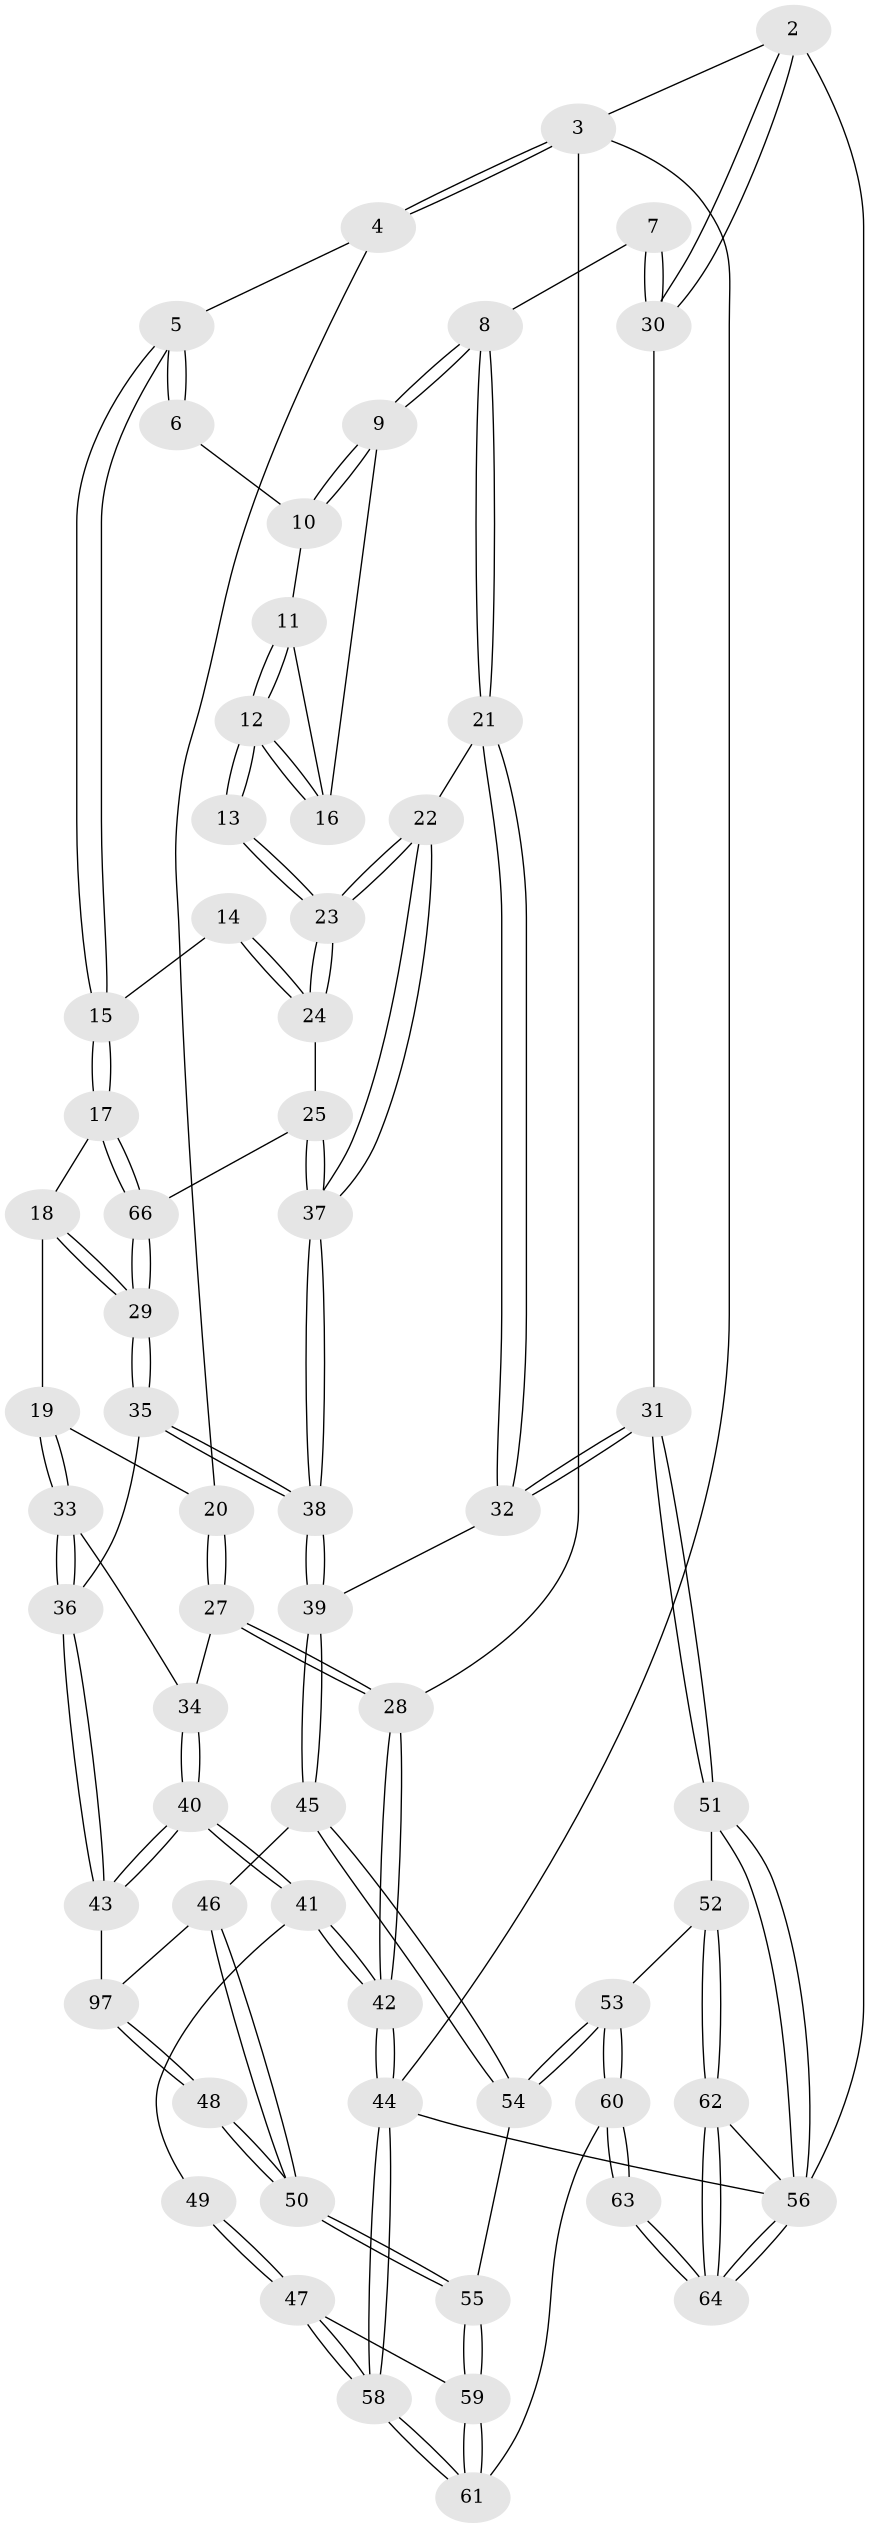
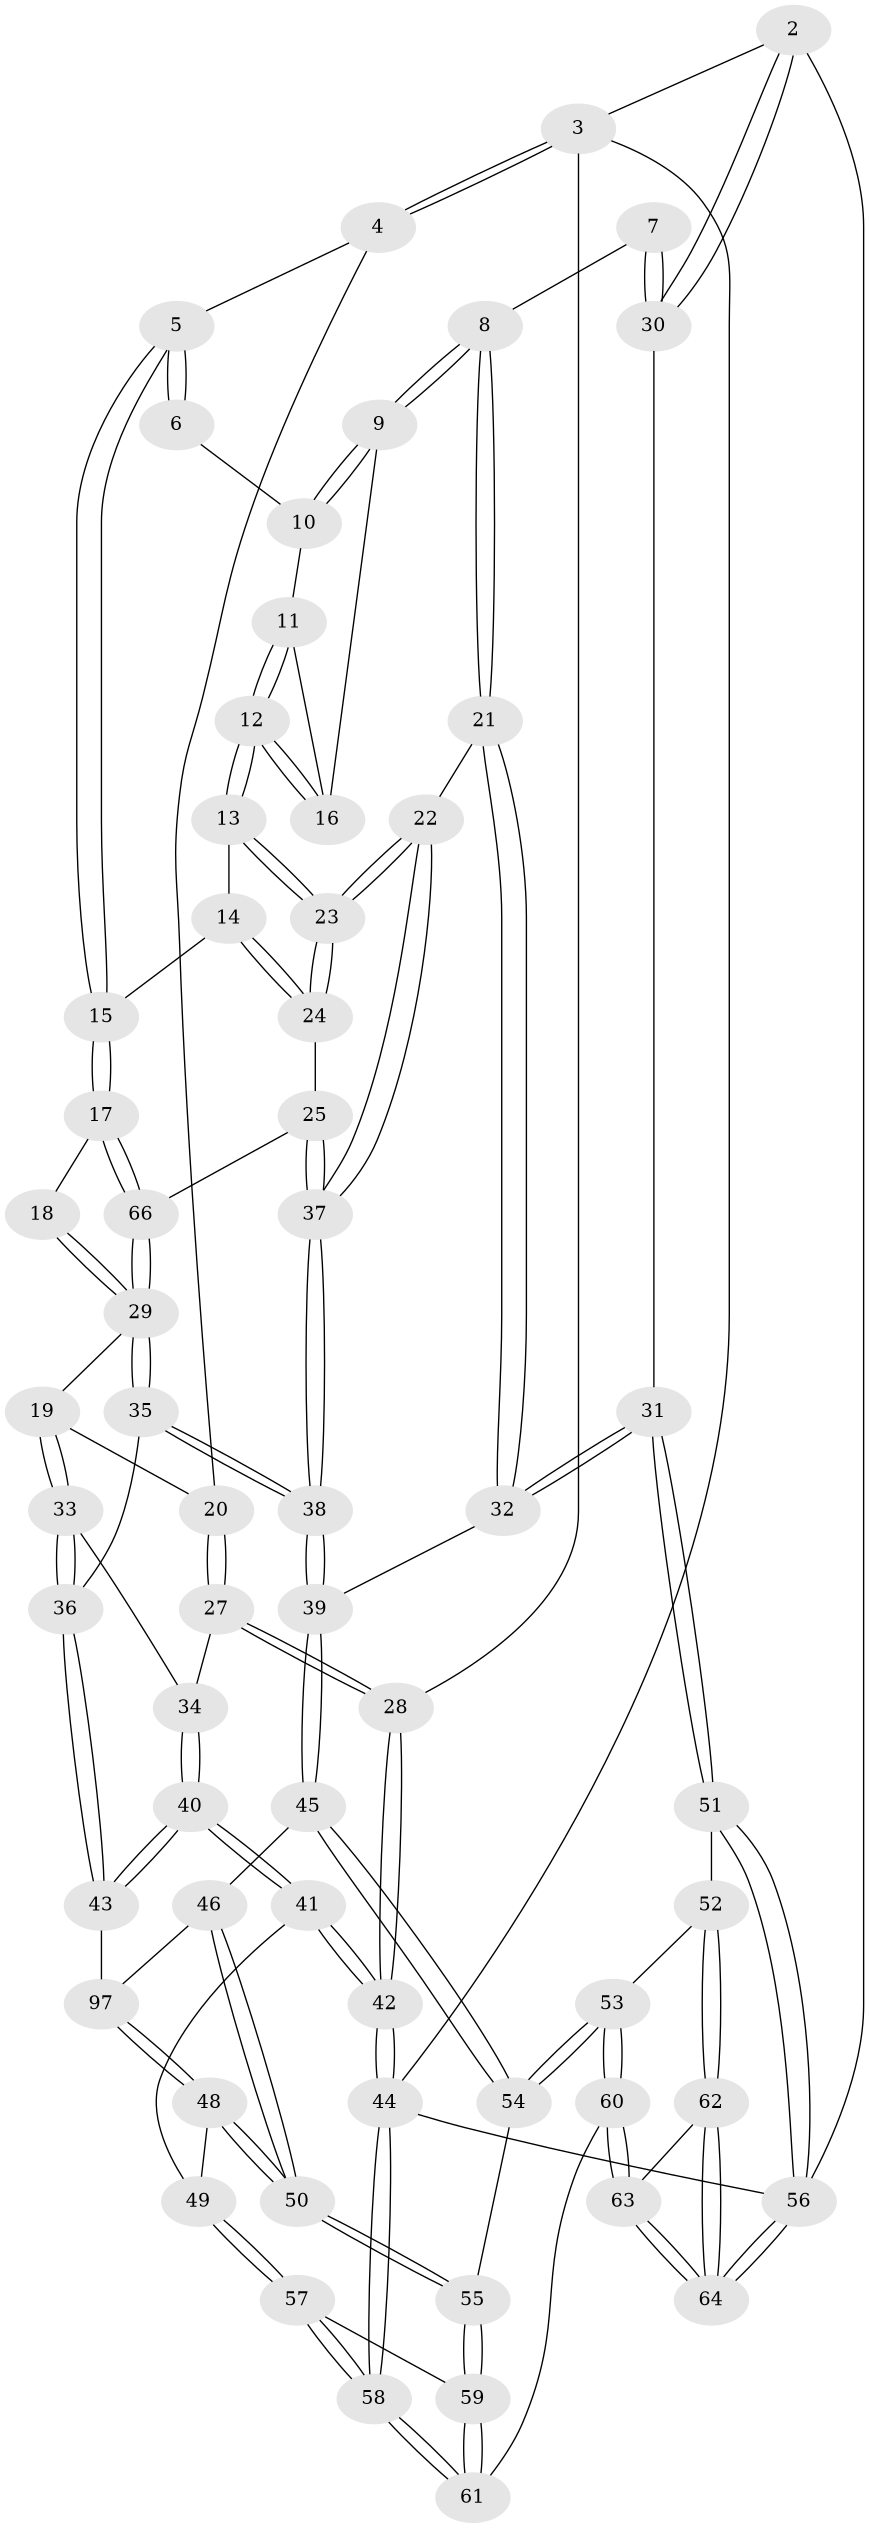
edge "13" -- "14": added
edge "18" -- "19": now "29" -- "19"
edge "48" -- "49": added
edge "62" -- "56": now "62" -- "63"
node "47": label "47" -> "57"
